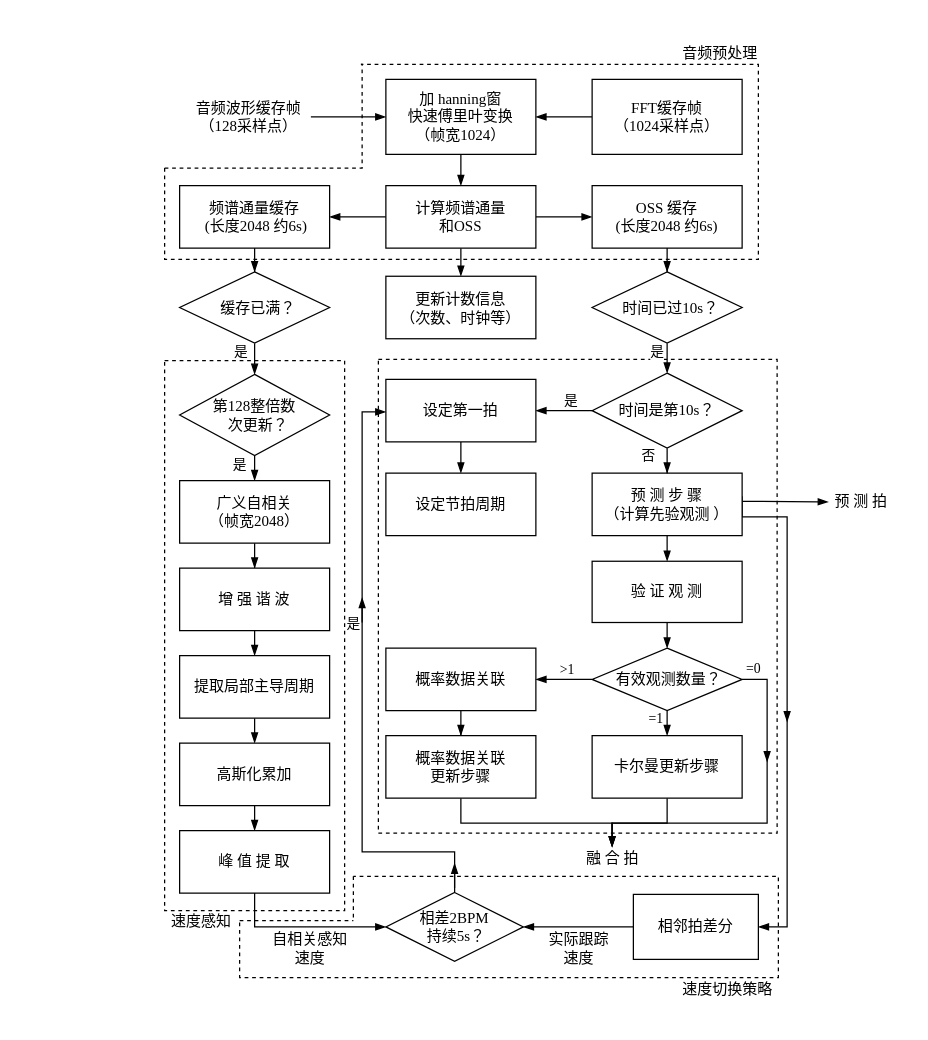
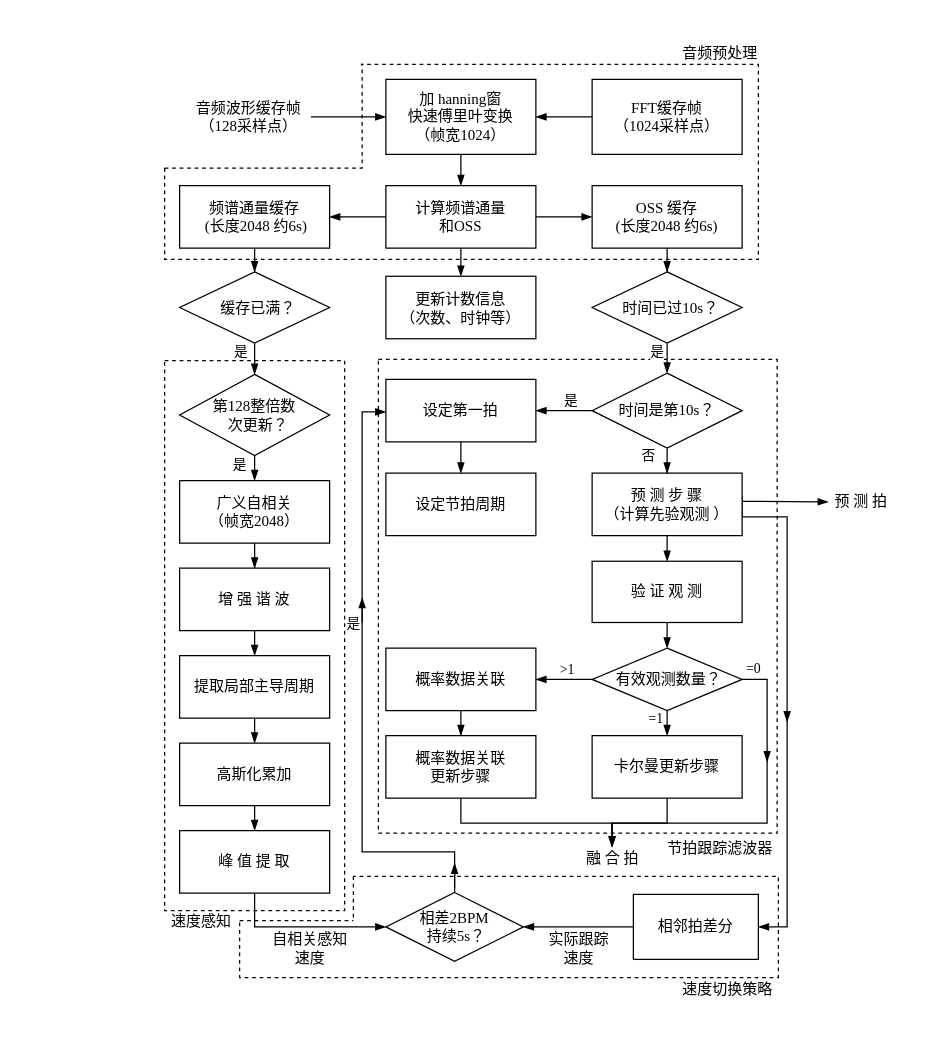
node "节拍跟踪滤波器": added
